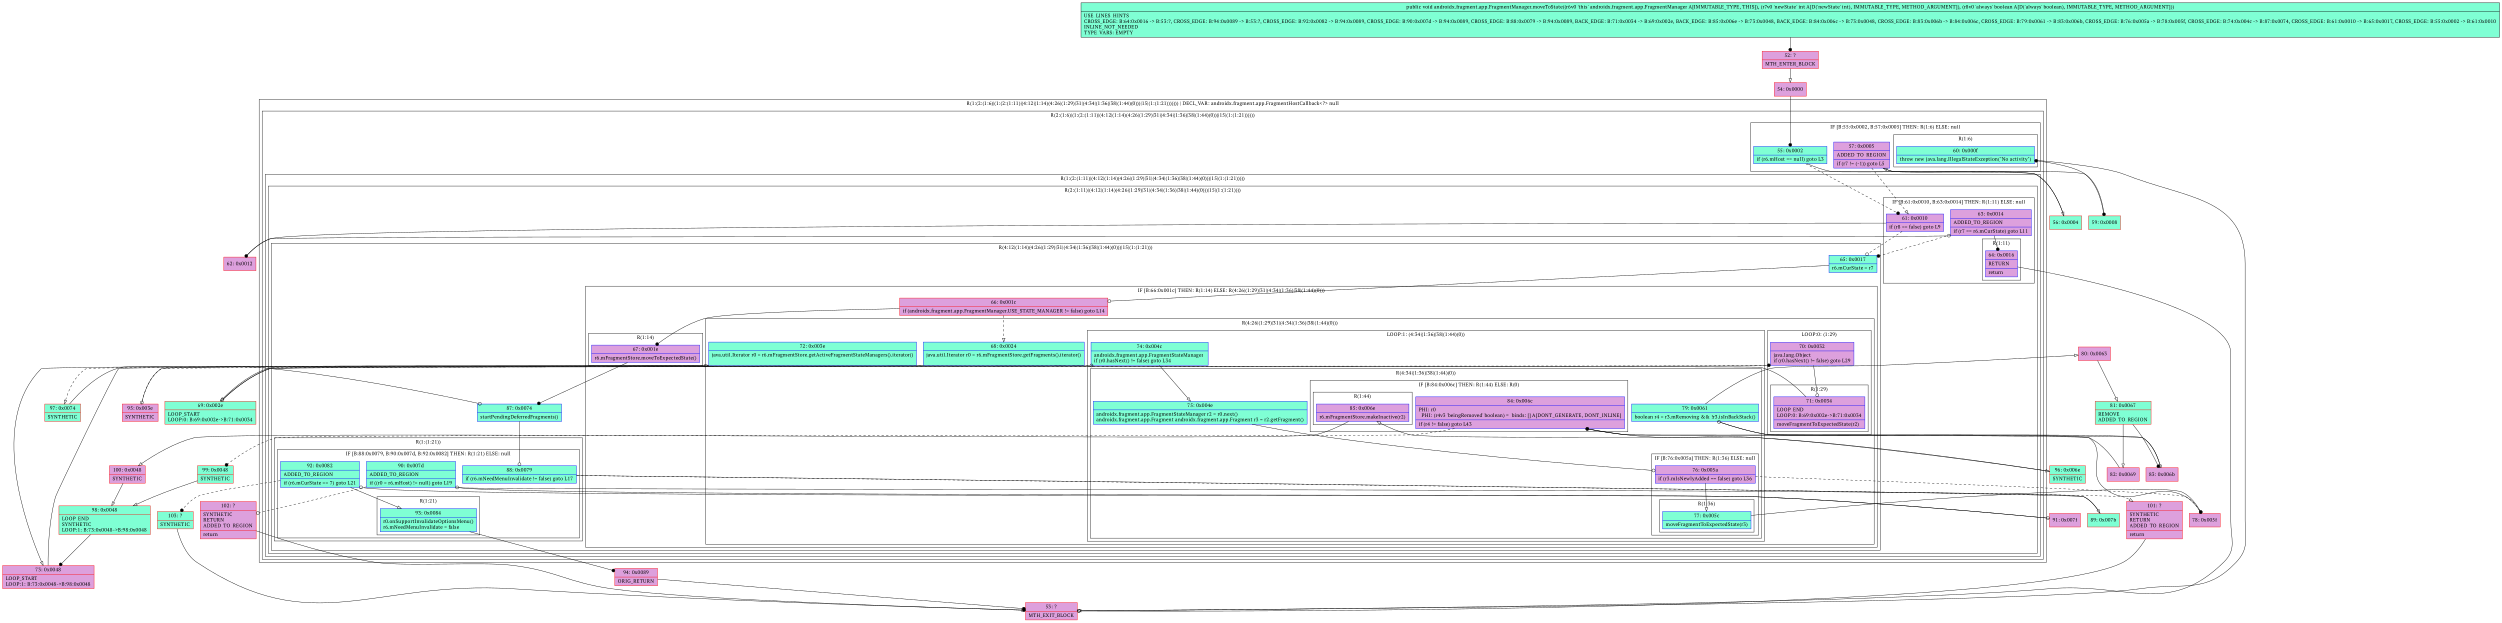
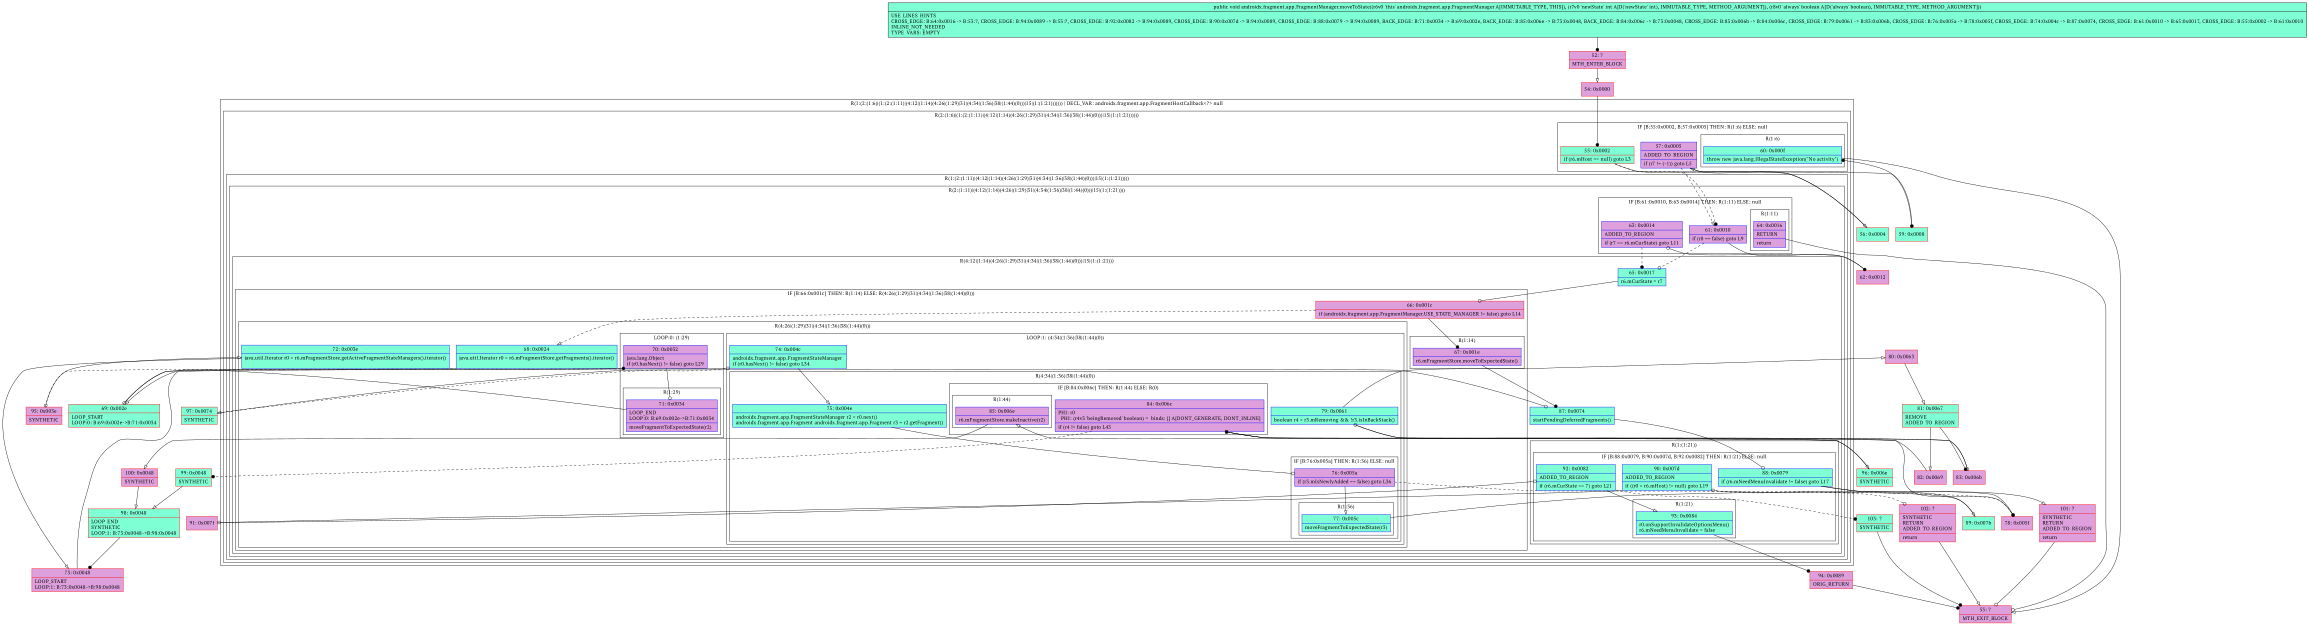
node "55: 0x0002": color blue -> red
edge "63: 0x0014" -> "64: 0x0016": removed
edge "88: 0x0079" -> "101: ?": style dashed -> solid
